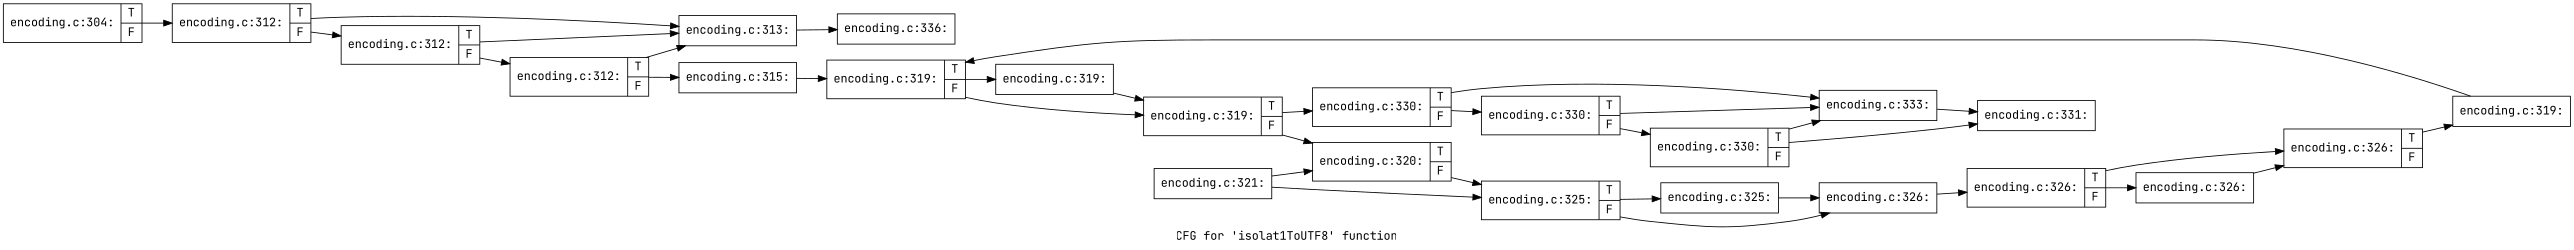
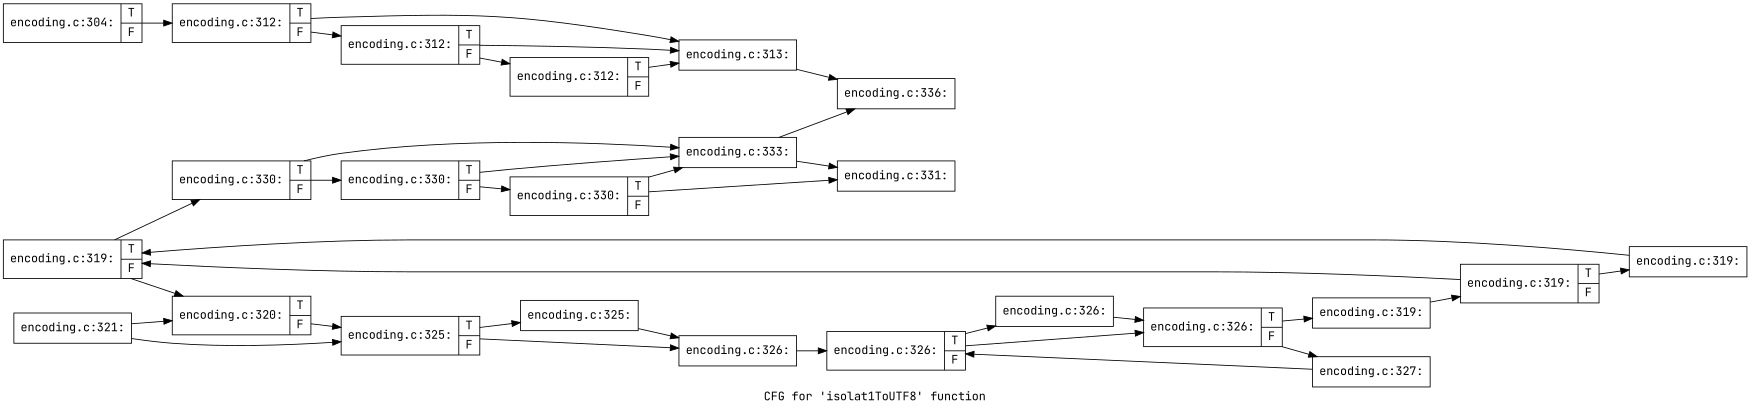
node "encoding.c:315:": removed
edge "encoding.c:333:" -> "encoding.c:336:": added
node "encoding.c:327:": added
